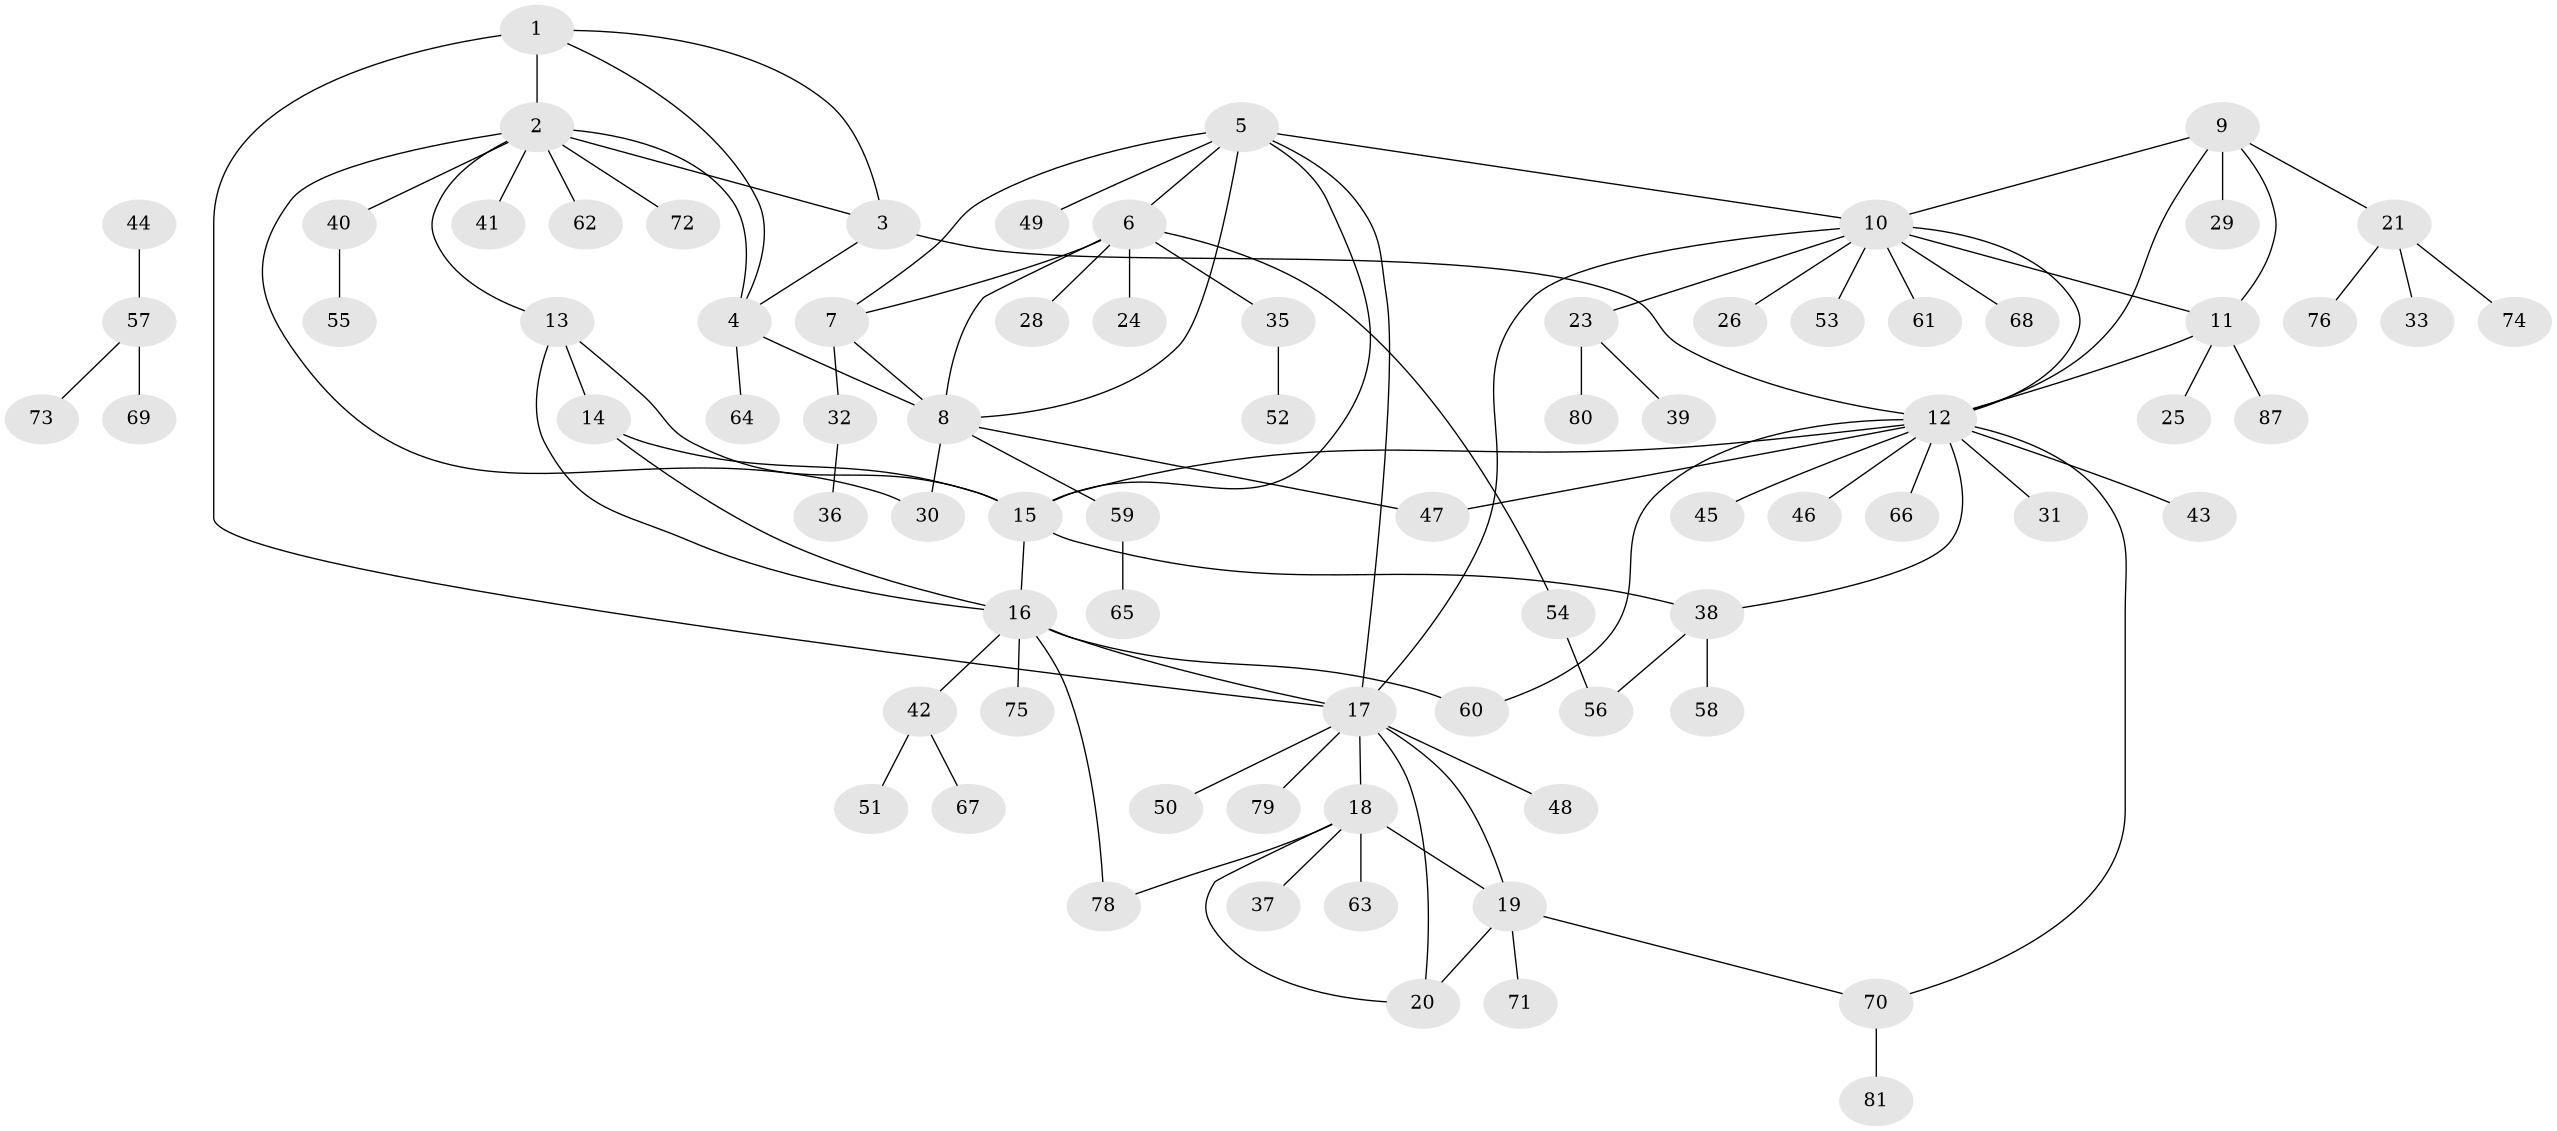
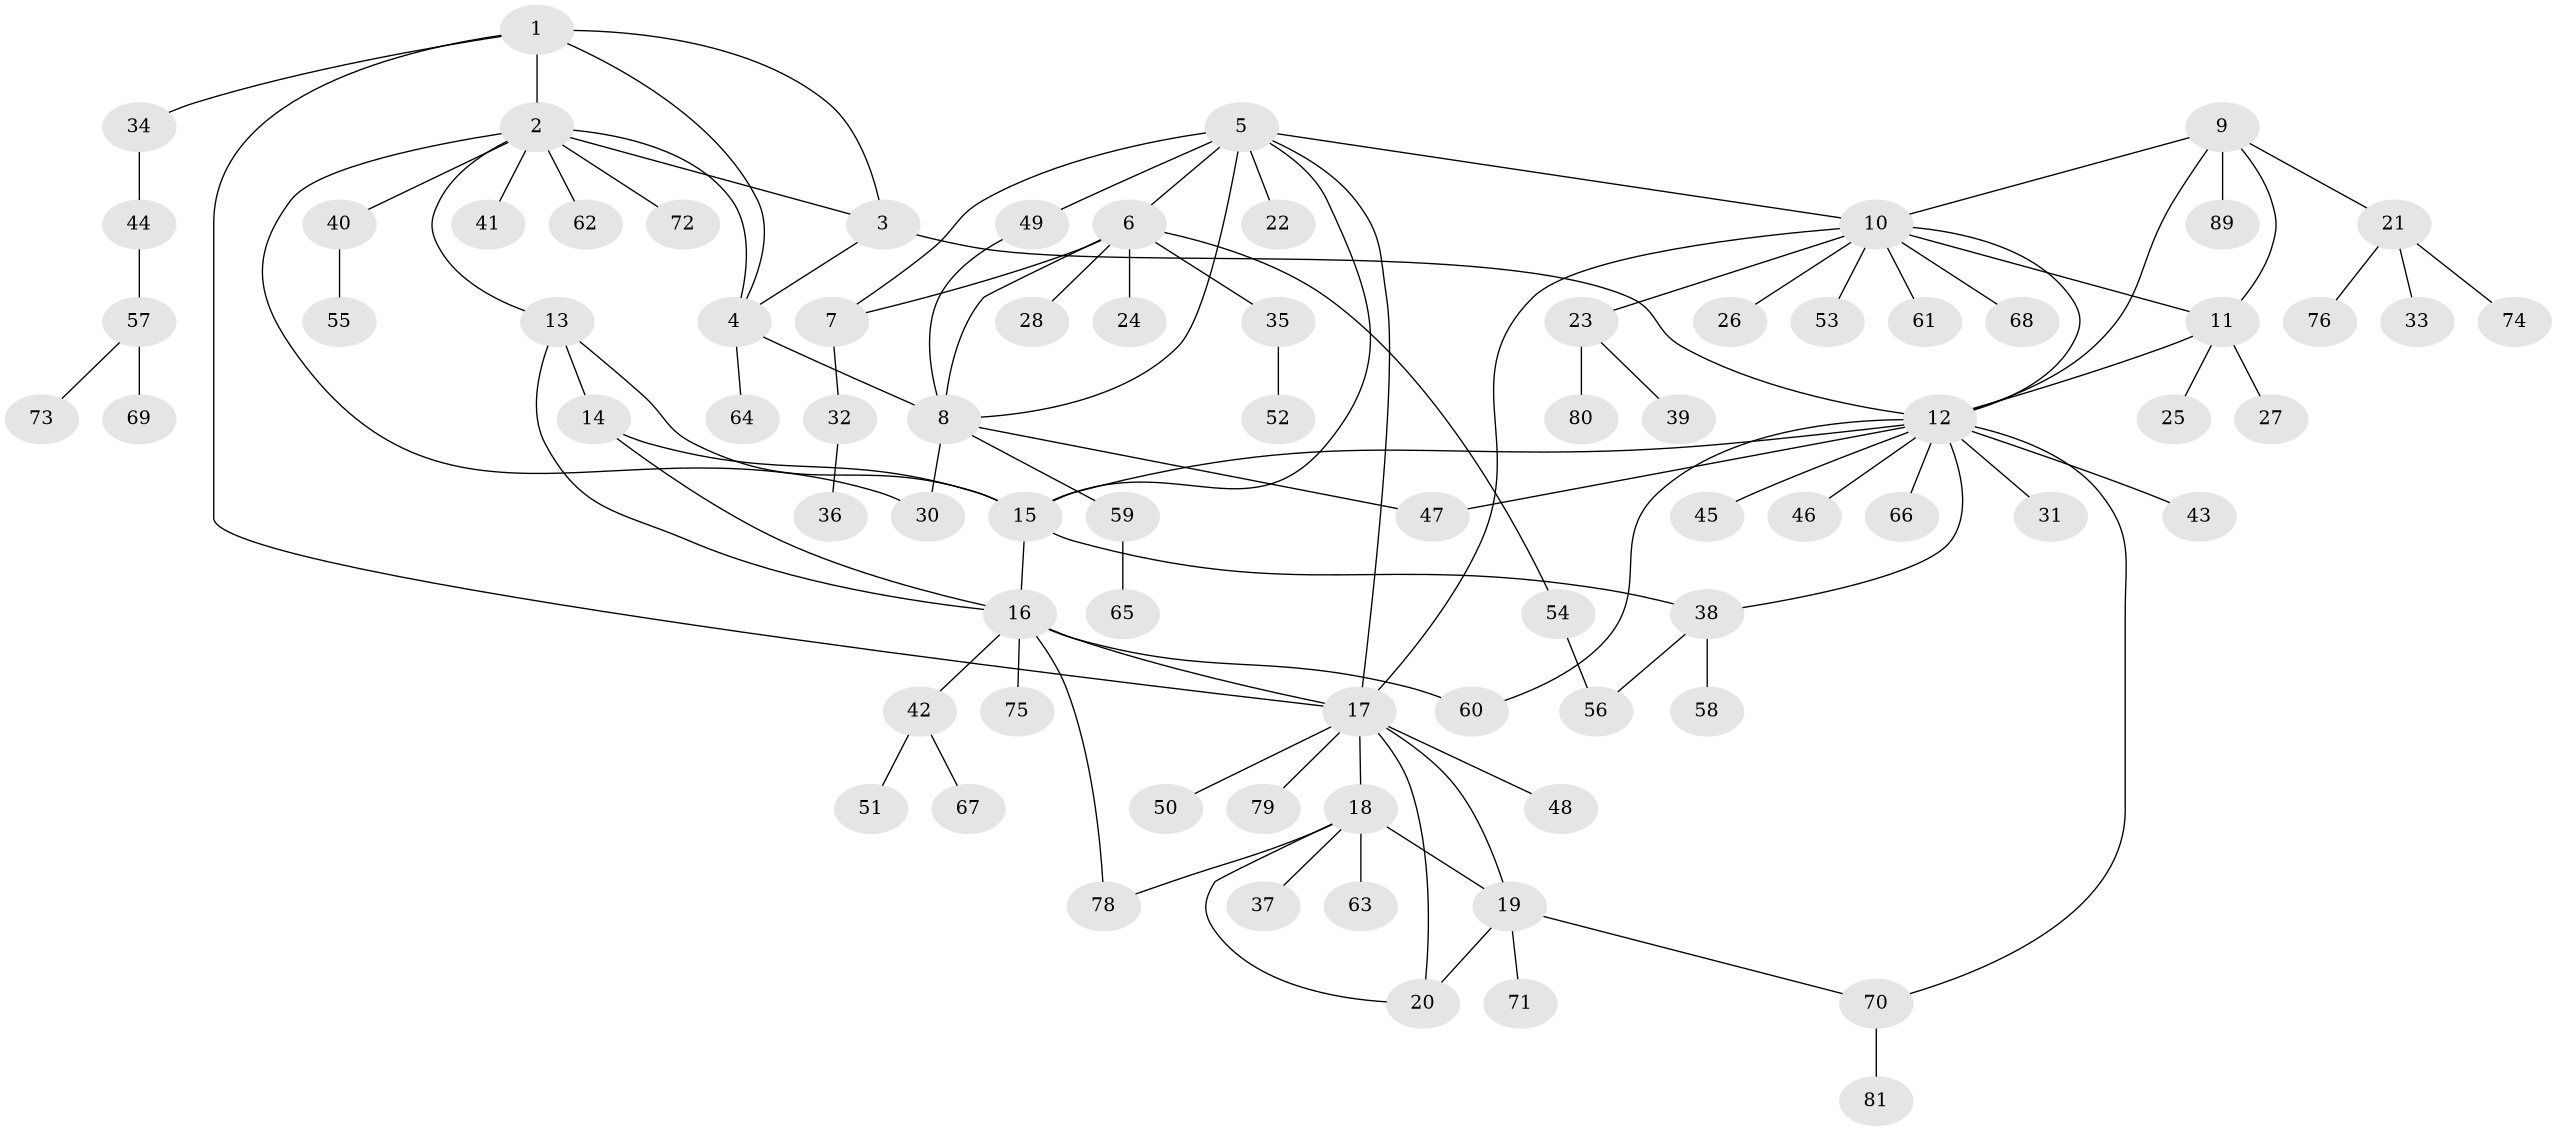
node "34": added
node "22": added
node "29": label "29" -> "89"
edge "7" -- "8": now "49" -- "8"
node "87": label "87" -> "27"
